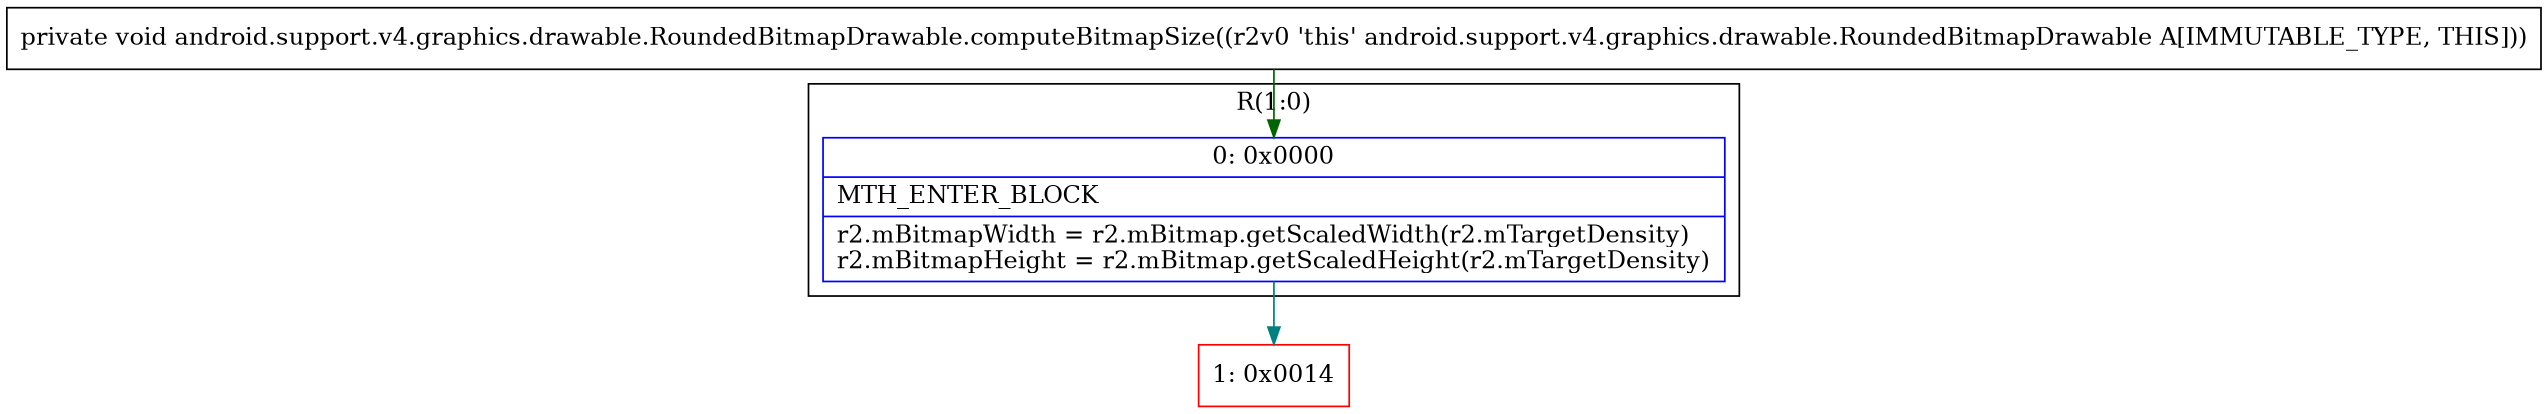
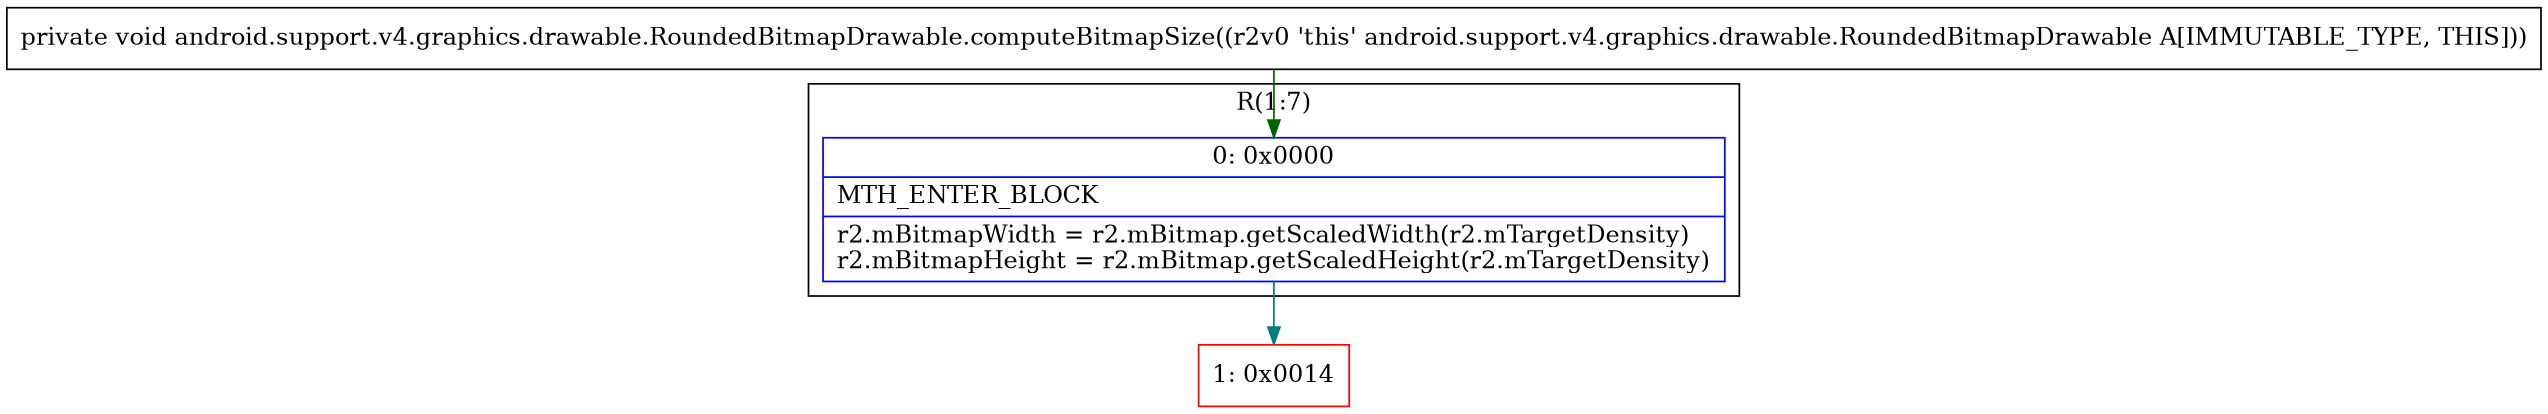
cluster "R(1:0)": label "R(1:0)" -> "R(1:7)"
